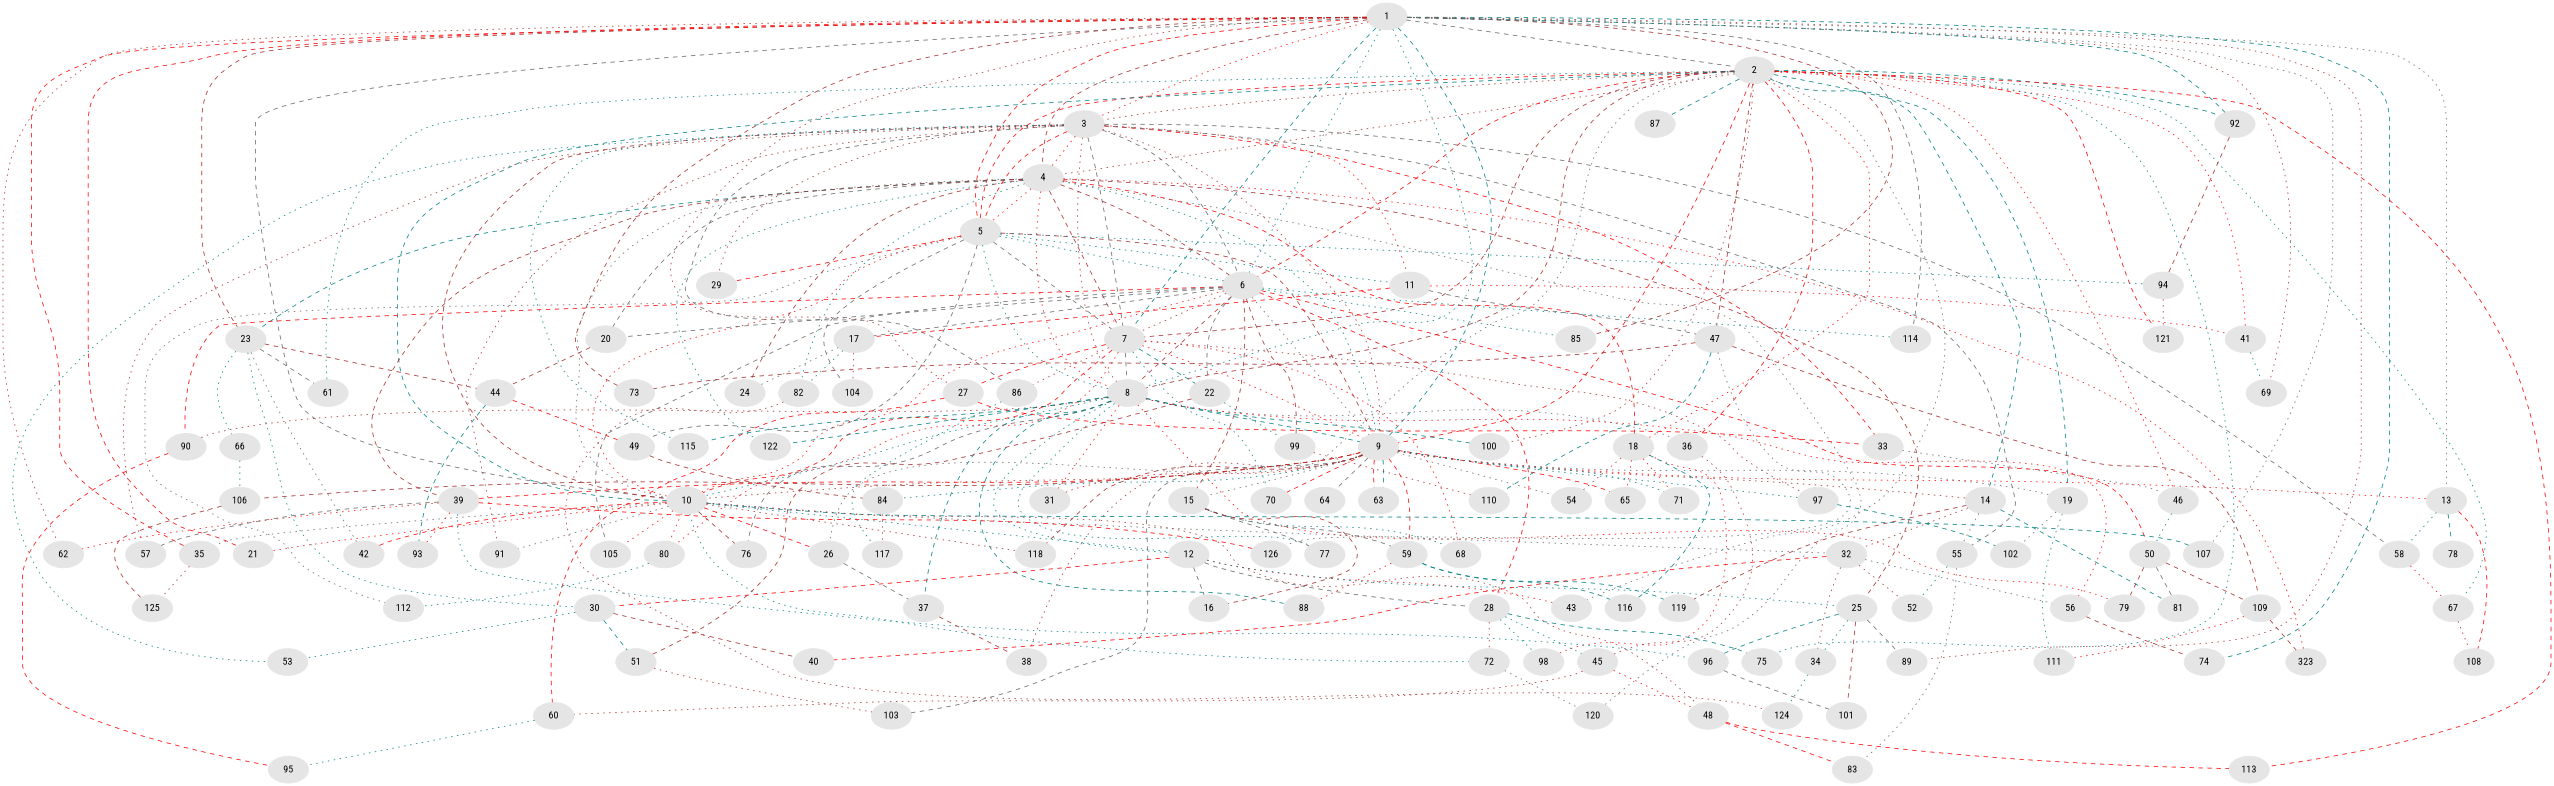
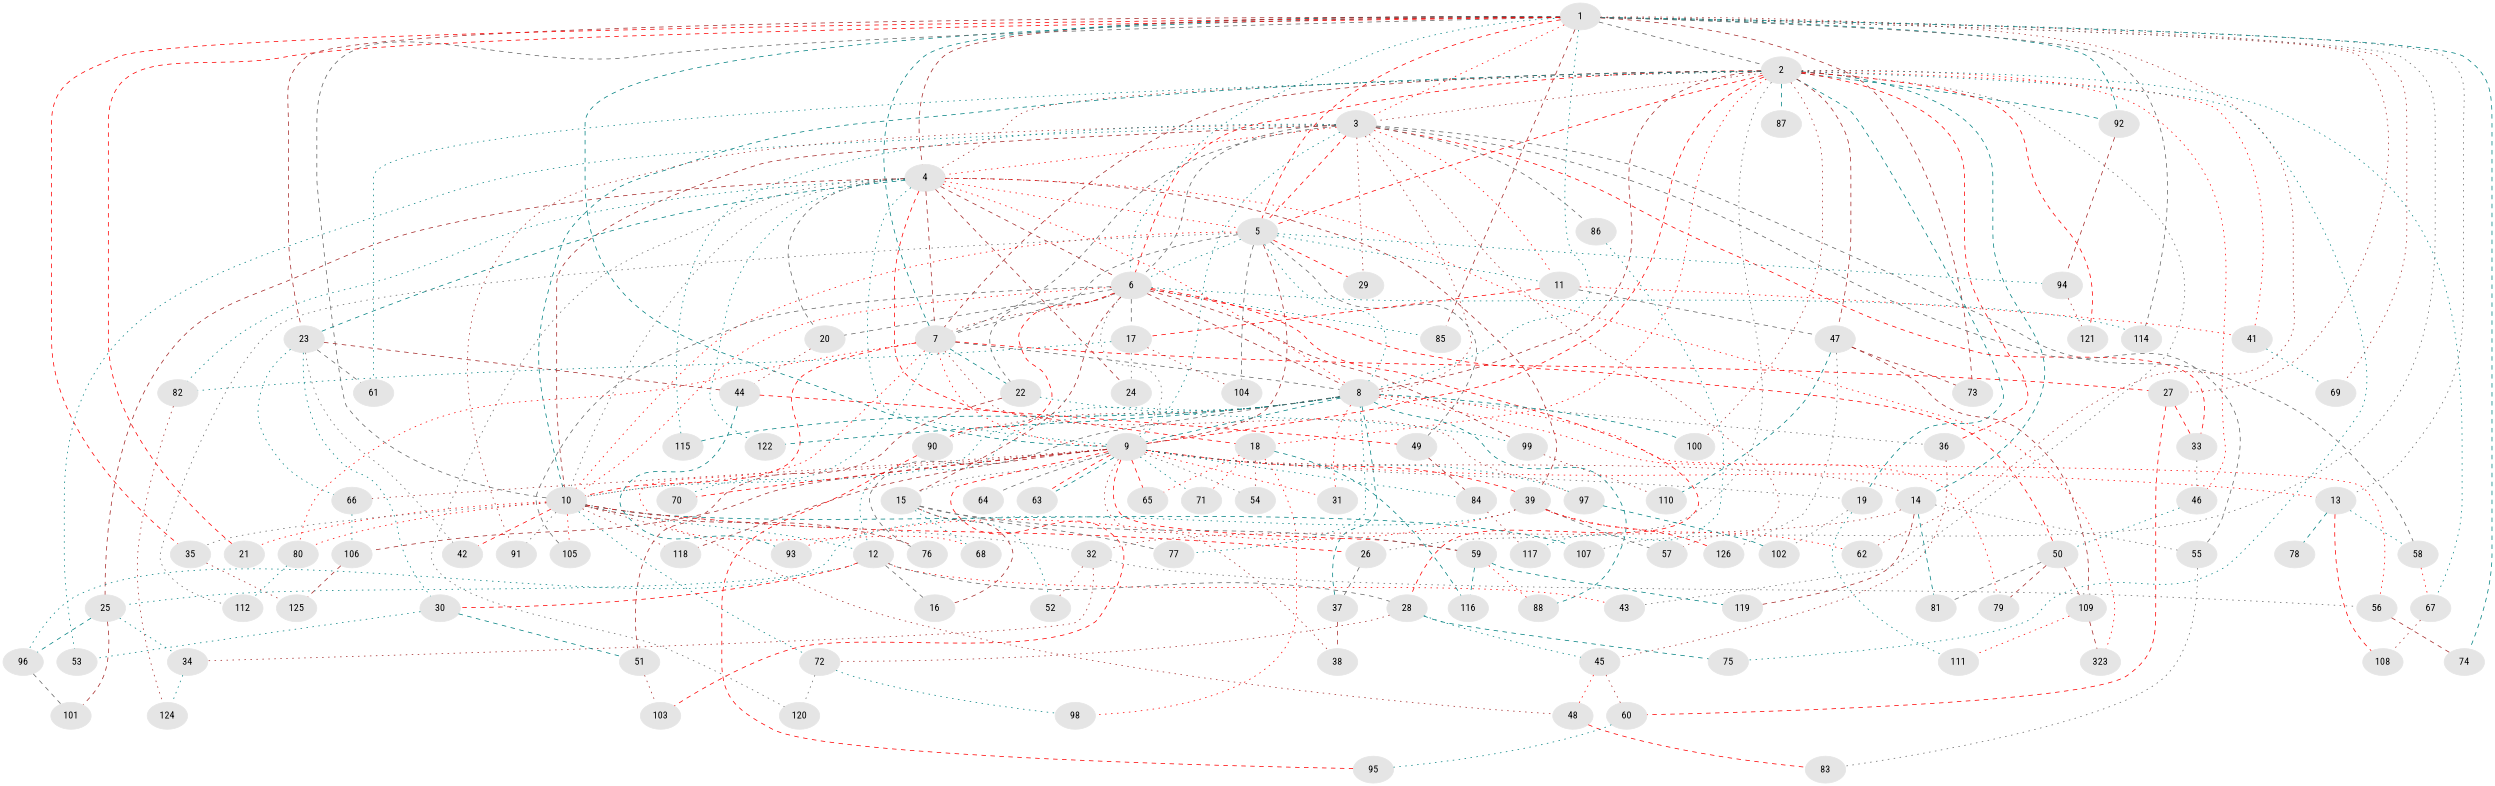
edge "3" -- "9": color brown -> teal
edge "20" -- "44": style dashed -> dotted
edge "7" -- "86": removed
edge "9" -- "66": added
edge "9" -- "103": color gray40 -> red
edge "55" -- "52": now "15" -- "52"
edge "28" -- "98": now "72" -- "98"
node "40": removed
node "89": removed
node "113": removed
